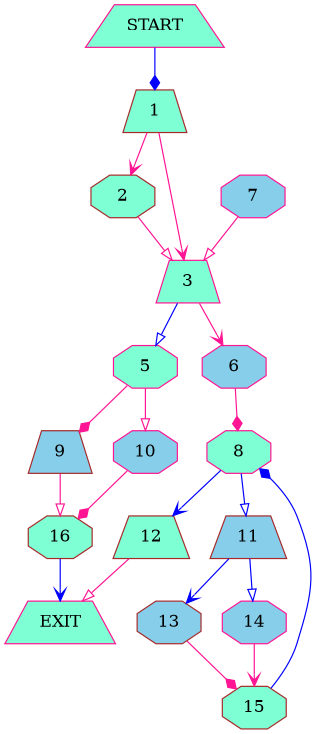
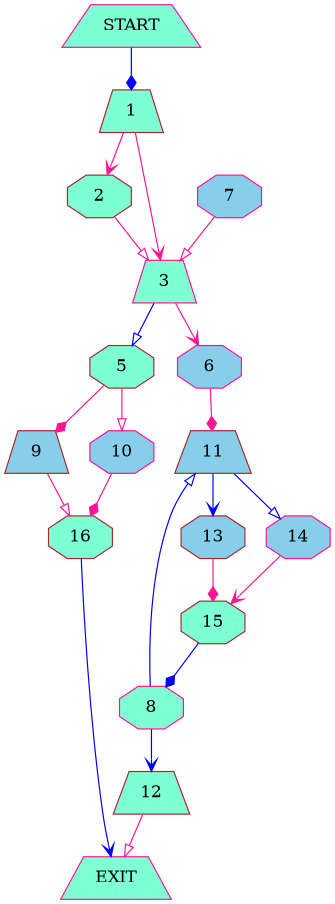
node "5": color deeppink -> brown
edge "6" -> "8": now "6" -> "11"
